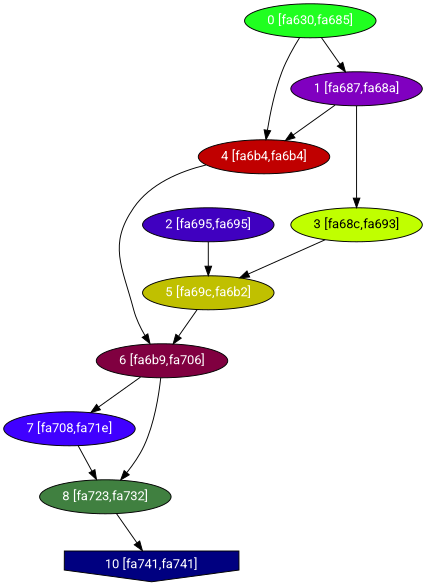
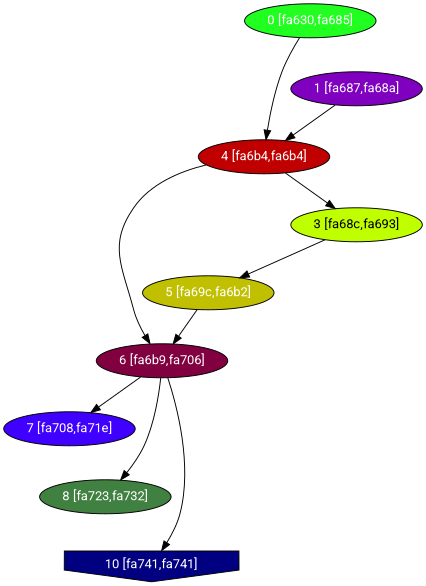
edge "0 [fa630,fa685]" -> "1 [fa687,fa68a]": removed
edge "1 [fa687,fa68a]" -> "3 [fa68c,fa693]": now "4 [fa6b4,fa6b4]" -> "3 [fa68c,fa693]"
node "2 [fa695,fa695]": removed
edge "7 [fa708,fa71e]" -> "8 [fa723,fa732]": removed
edge "8 [fa723,fa732]" -> "10 [fa741,fa741]": now "6 [fa6b9,fa706]" -> "10 [fa741,fa741]"
